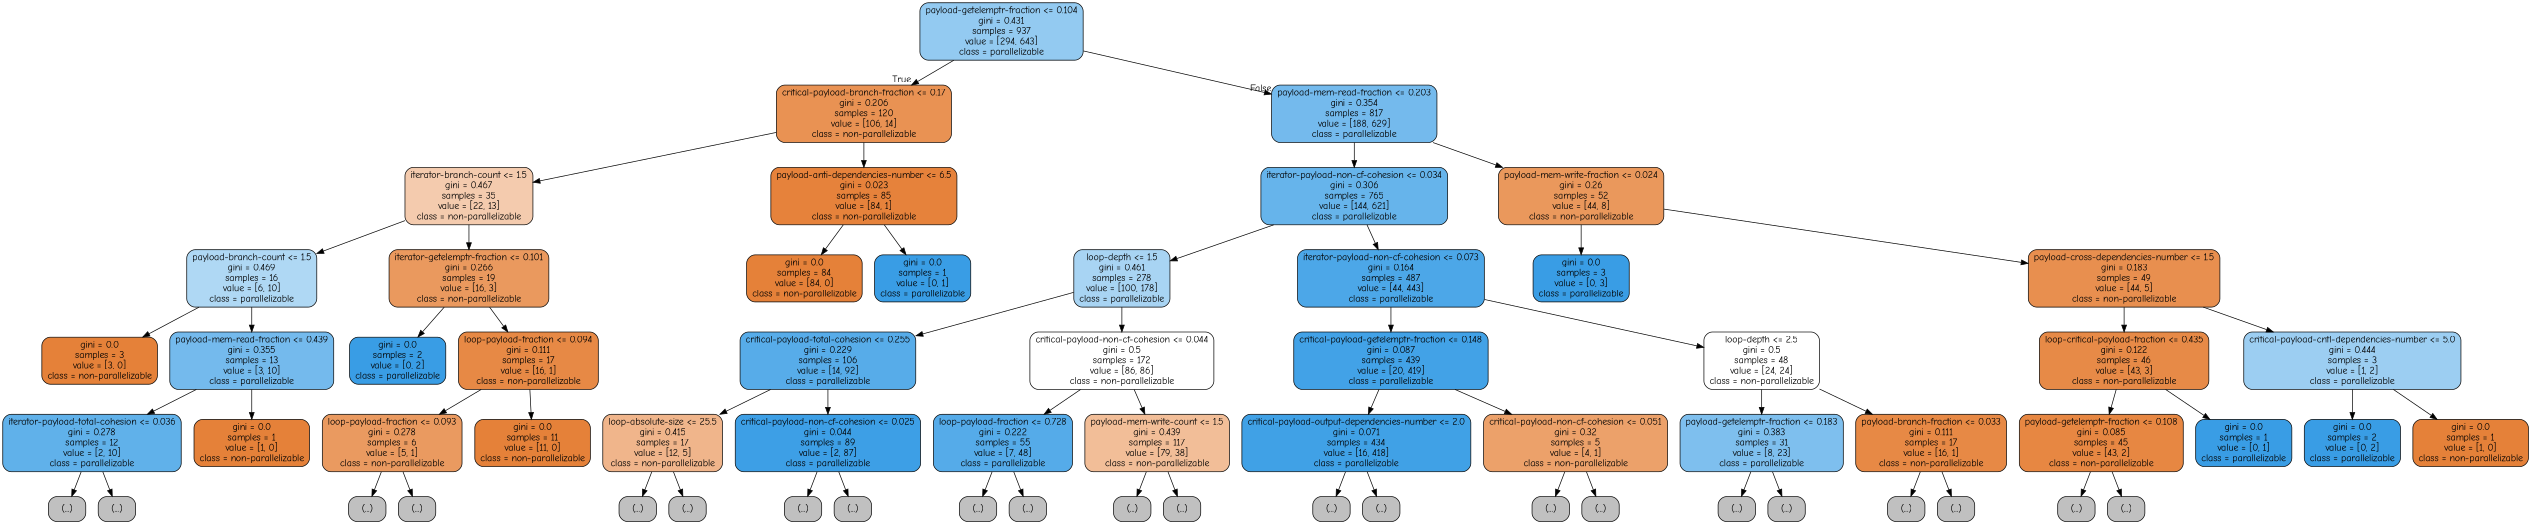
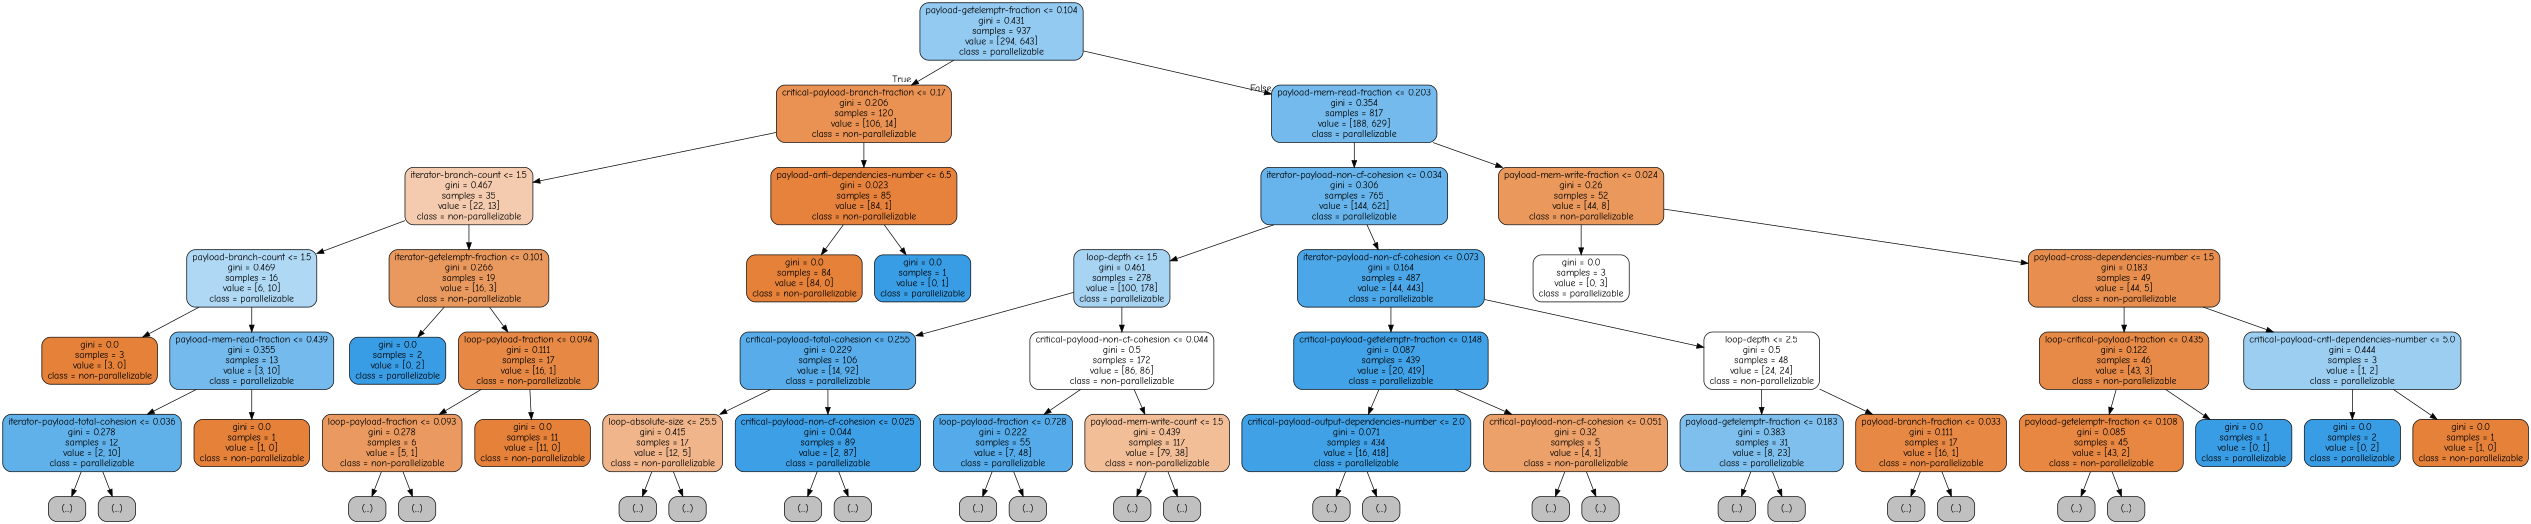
node "gini = 0.0 samples = 3 value = [0, 3] class = parallelizable": fillcolor #399de5ff -> #e5813900
